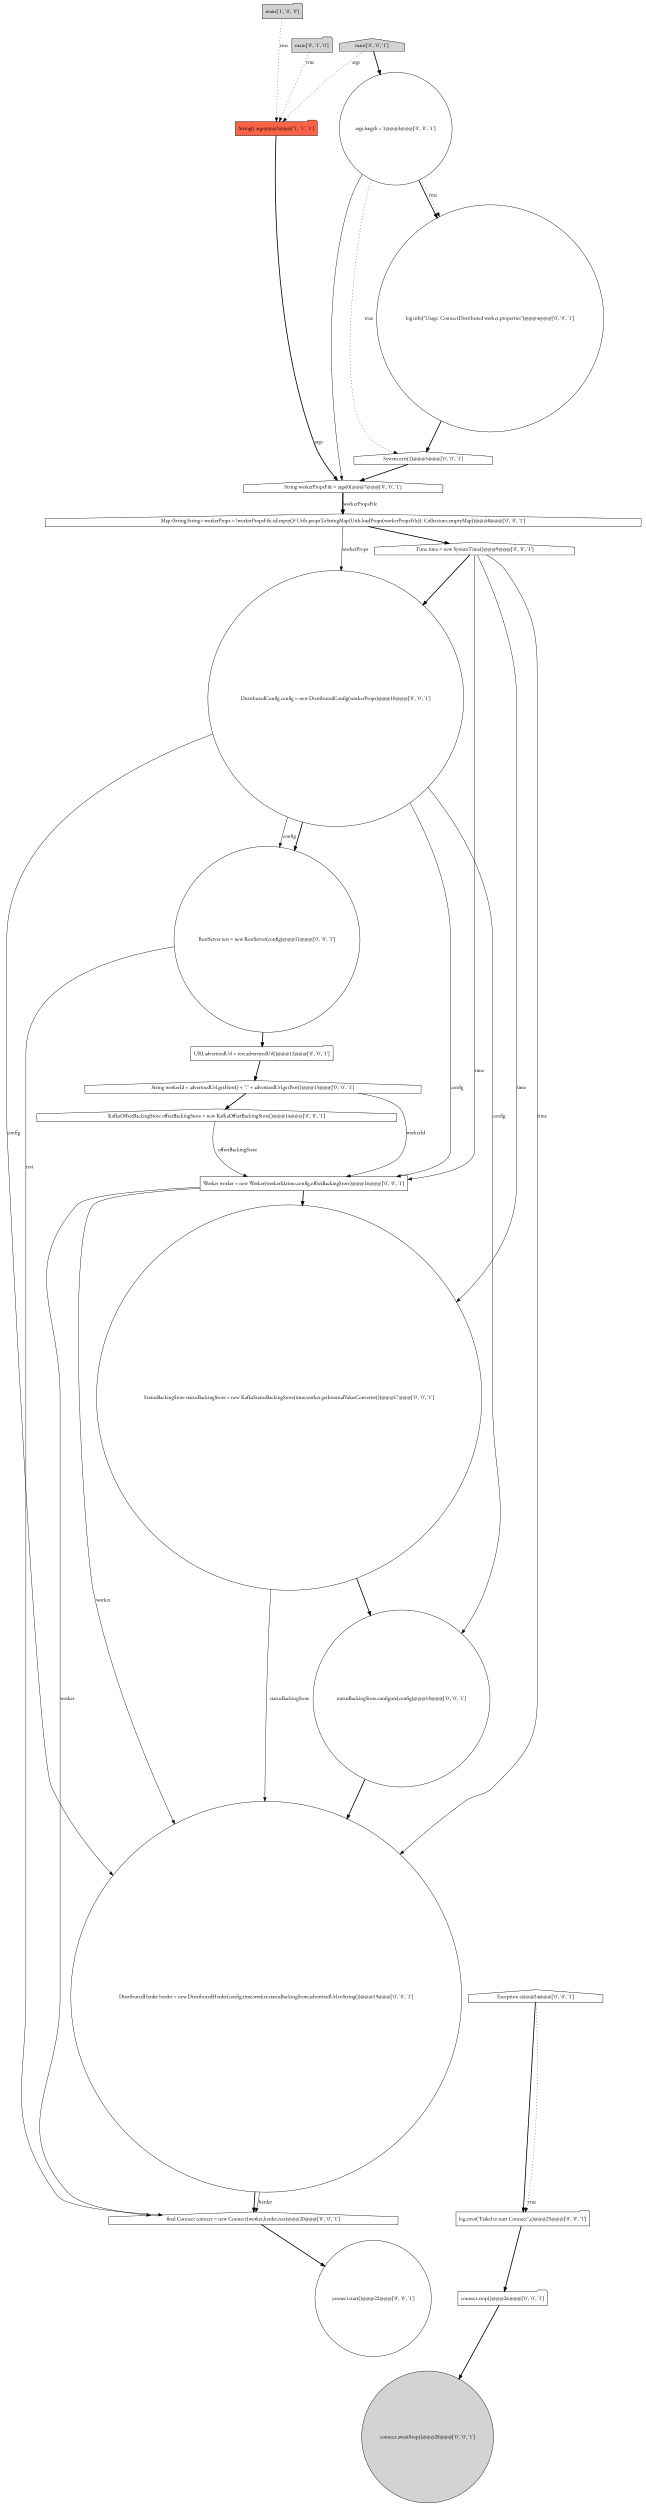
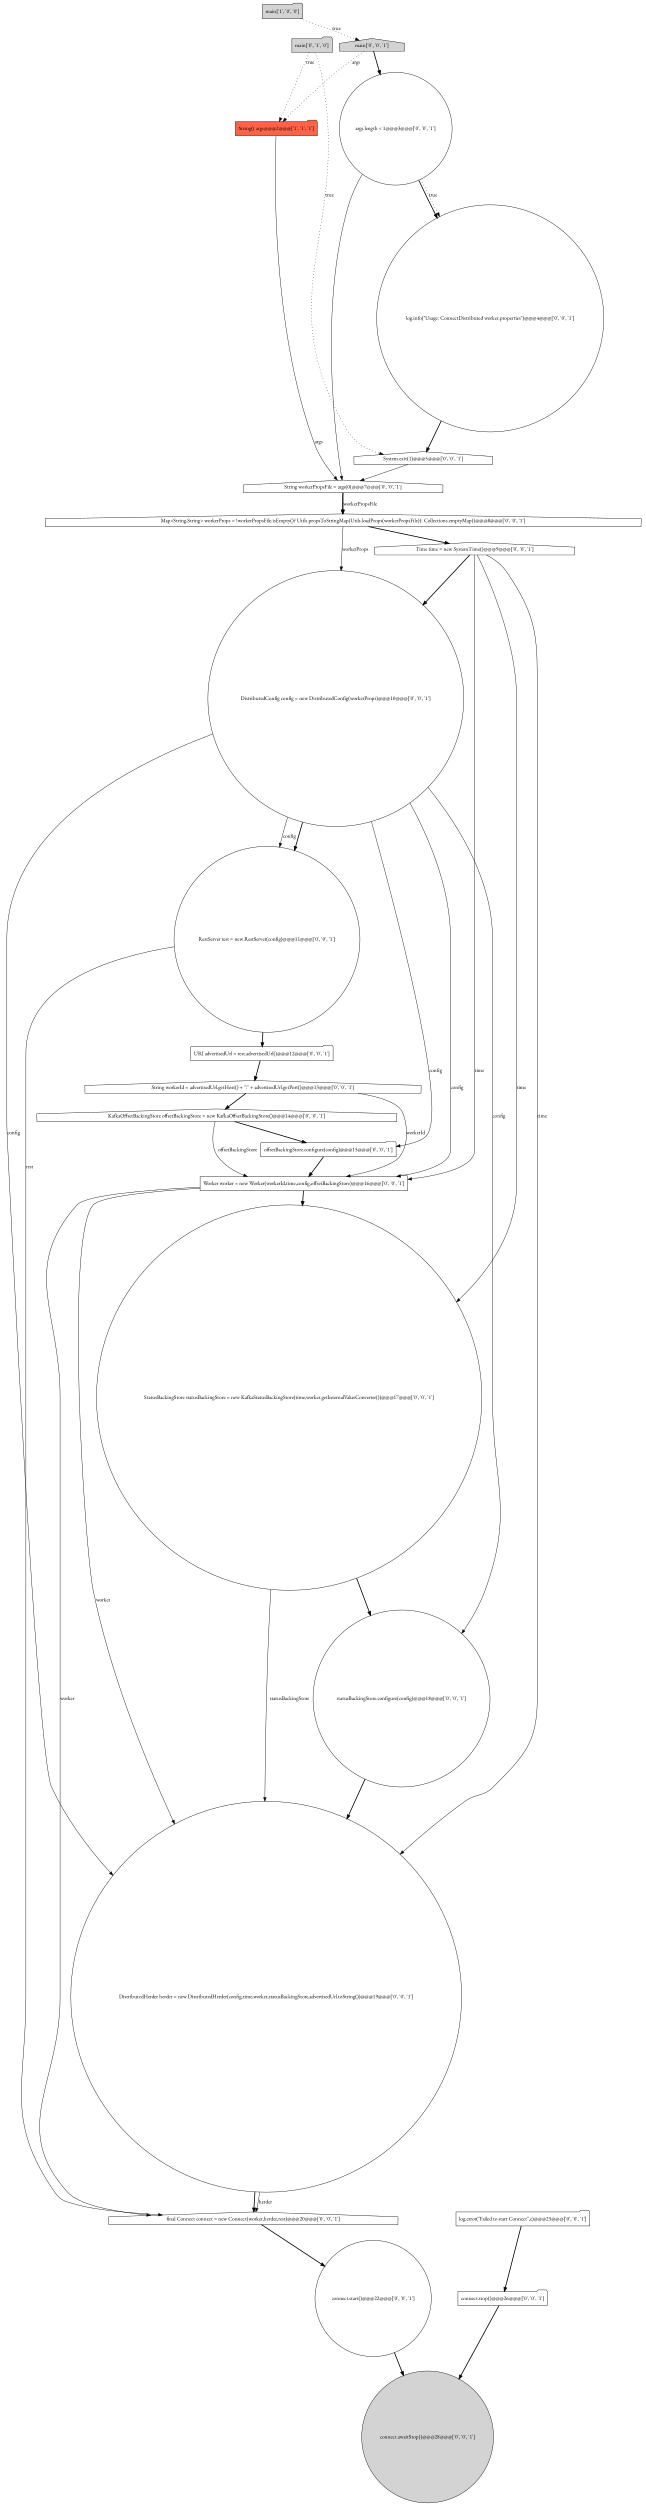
edge "main['1', '0', '0']" -> "String(( args@@@2@@@['1', '1', '1']": now "main['1', '0', '0']" -> "main['0', '0', '1']"
edge "String(( args@@@2@@@['1', '1', '1']" -> "String workerPropsFile = args(0(@@@7@@@['0', '0', '1']": style bold -> solid
edge "args.length < 1@@@3@@@['0', '0', '1']" -> "System.exit(1)@@@5@@@['0', '0', '1']": now "main['0', '1', '0']" -> "System.exit(1)@@@5@@@['0', '0', '1']"
edge "System.exit(1)@@@5@@@['0', '0', '1']" -> "String workerPropsFile = args(0(@@@7@@@['0', '0', '1']": style bold -> solid
node "offsetBackingStore.configure(config)@@@15@@@['0', '0', '1']": added
node "Exception e@@@24@@@['0', '0', '1']": removed
edge "connect.start()@@@22@@@['0', '0', '1']" -> "connect.awaitStop()@@@28@@@['0', '0', '1']": added
